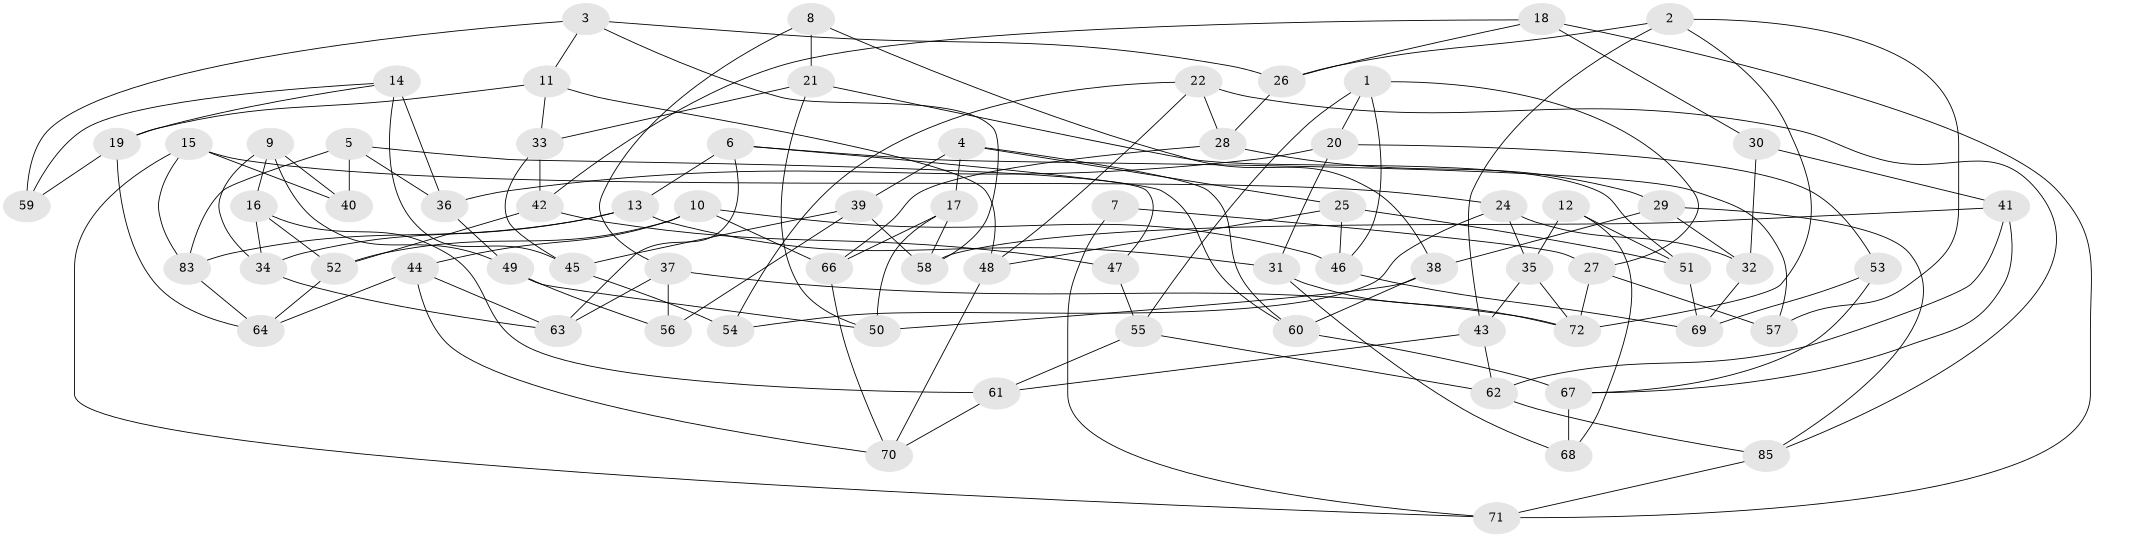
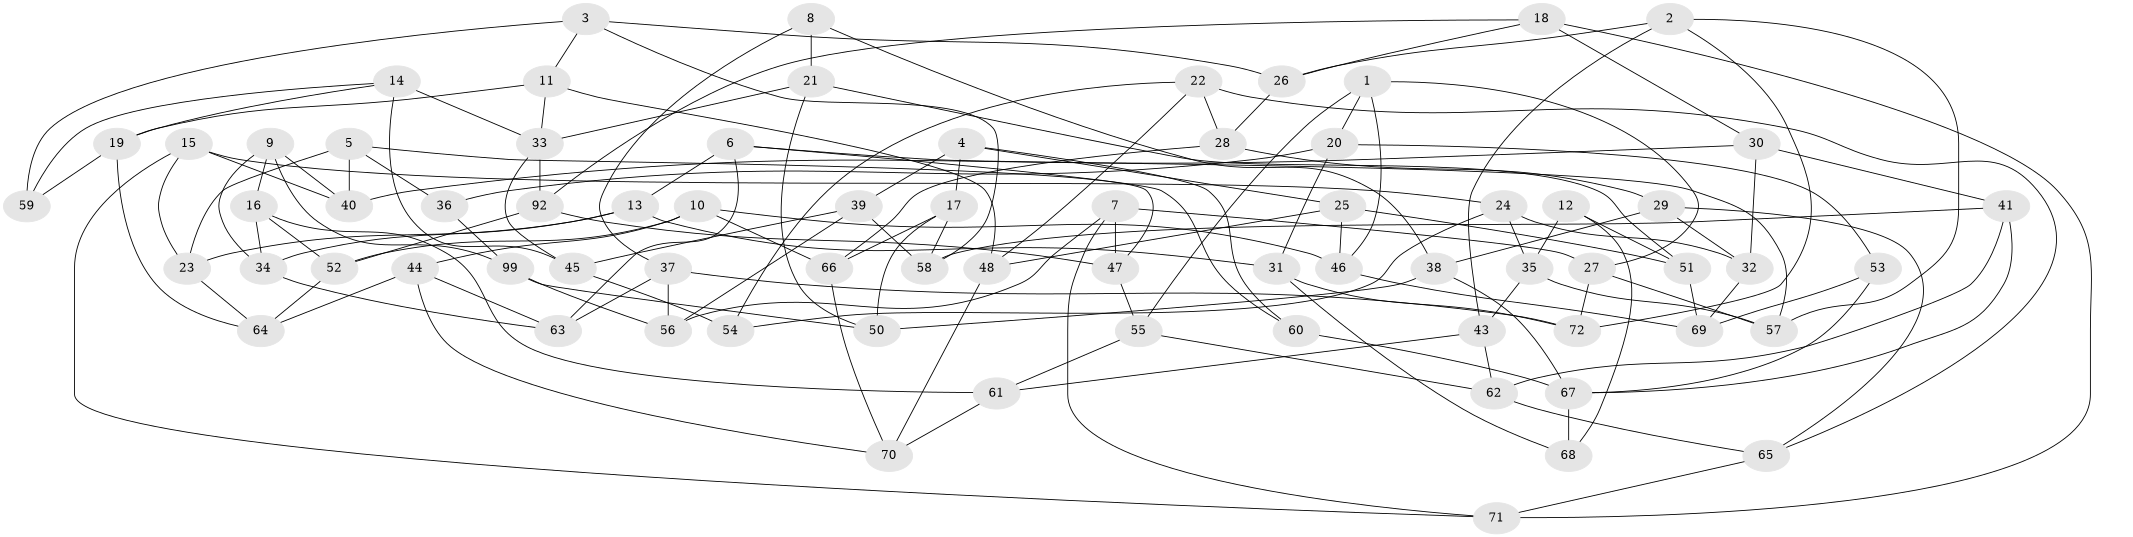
edge "14" -- "36": now "14" -- "33"
edge "30" -- "40": added
node "42": label "42" -> "92"
edge "7" -- "47": added
node "83": label "83" -> "23"
node "49": label "49" -> "99"
edge "38" -- "60": now "38" -- "67"
edge "35" -- "72": now "35" -- "57"
edge "7" -- "56": added
node "85": label "85" -> "65"
